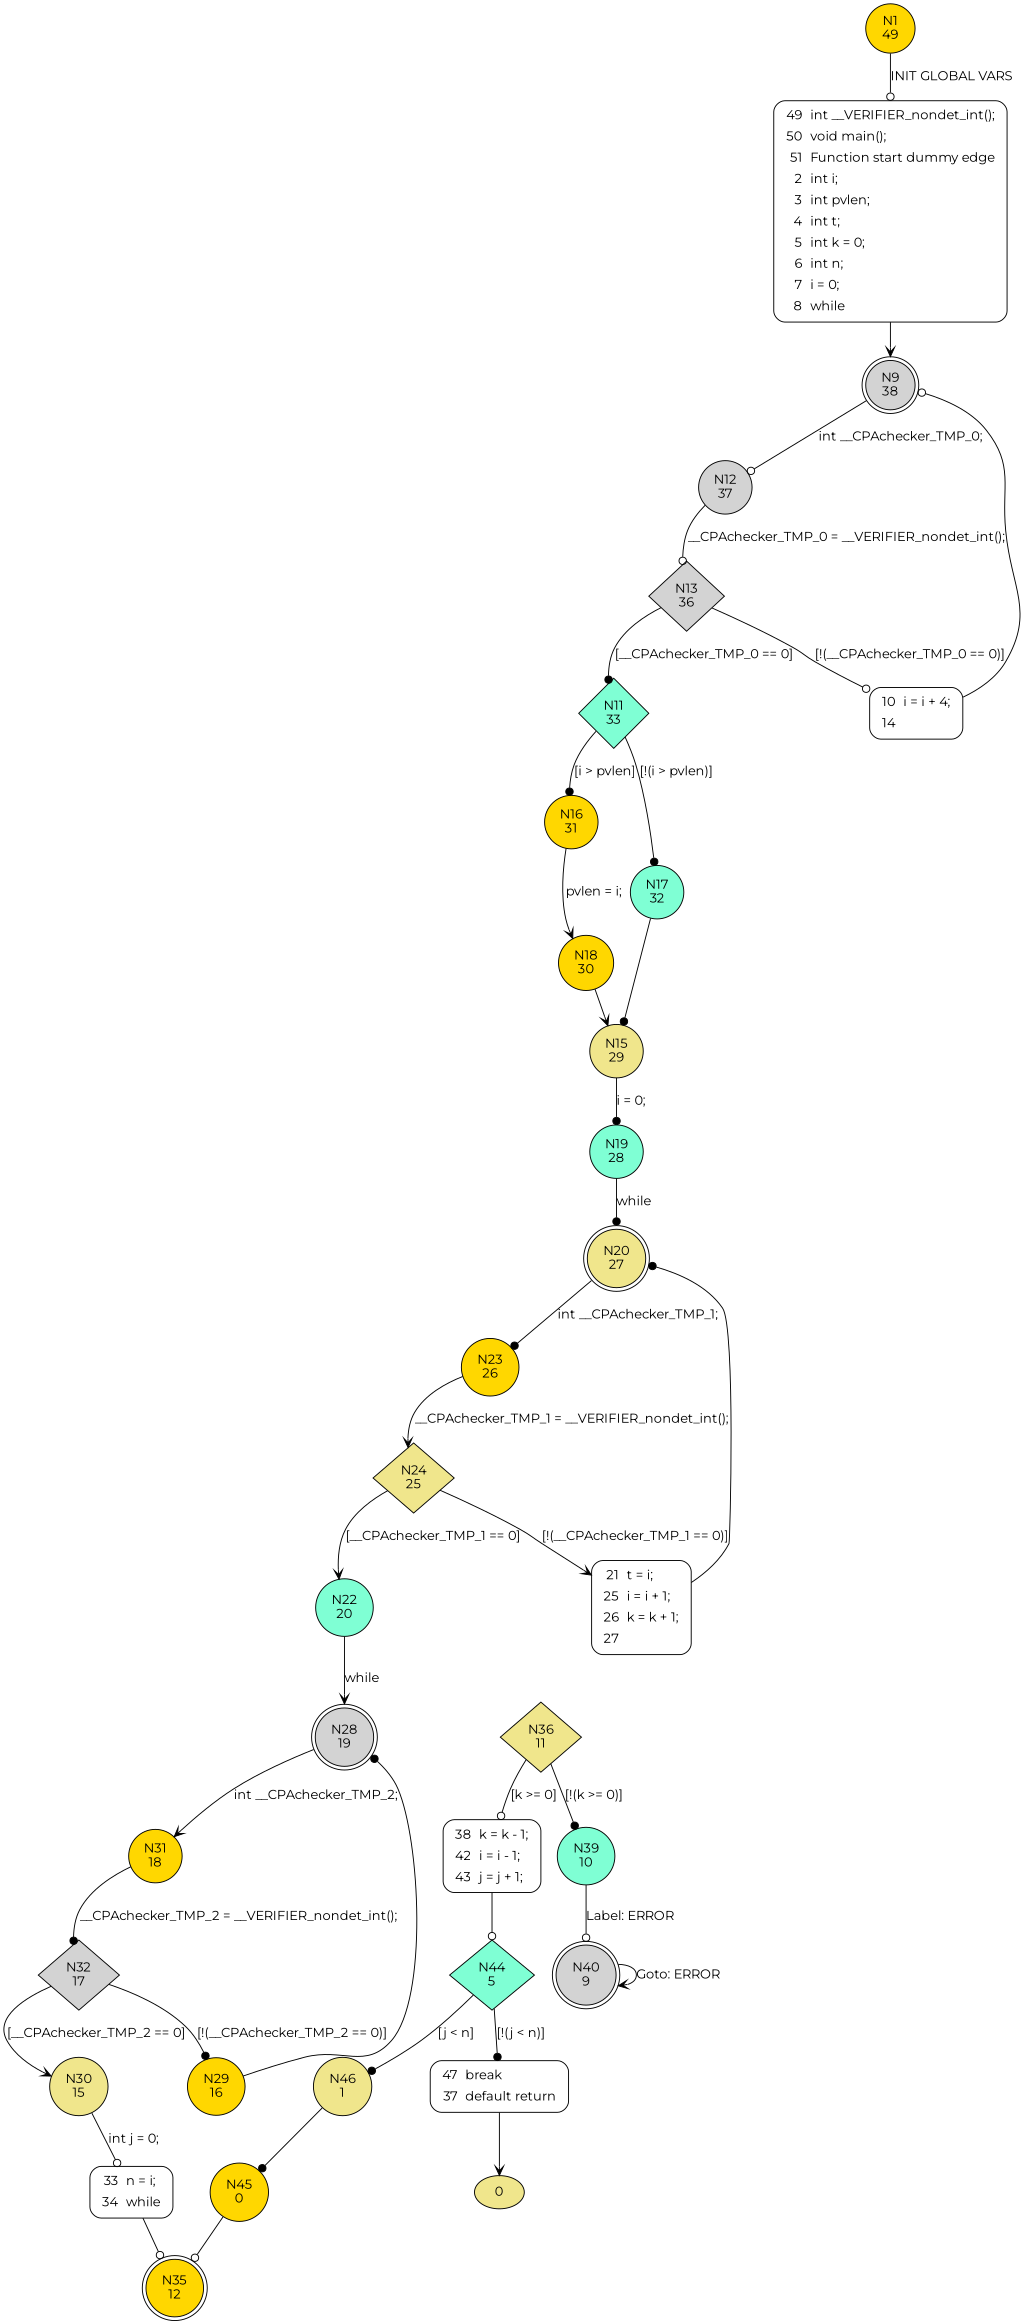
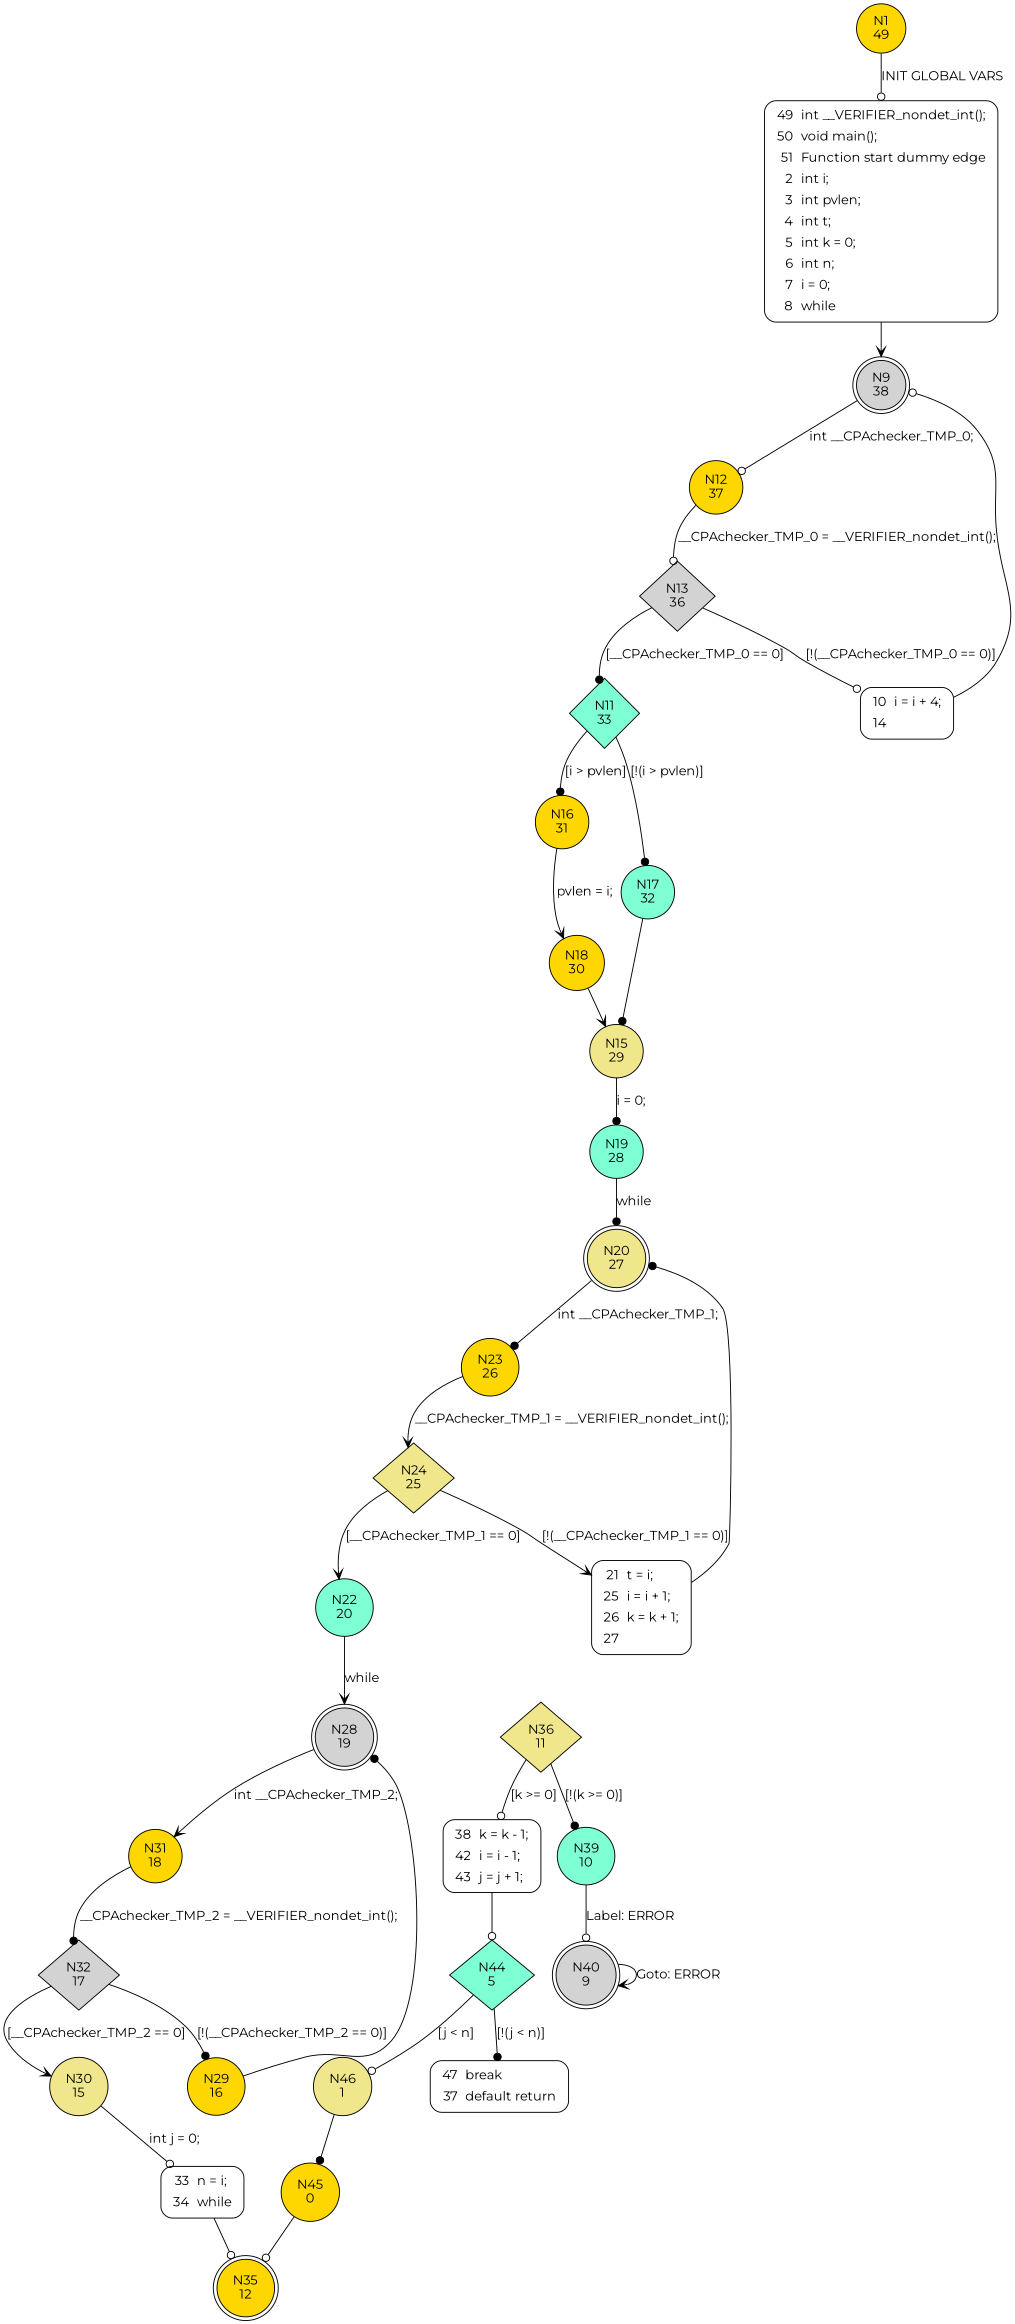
node "N12 37": fillcolor lightgrey -> gold
edge "N44 5" -> "N46 1": arrowhead dot -> odot
node "0": removed
